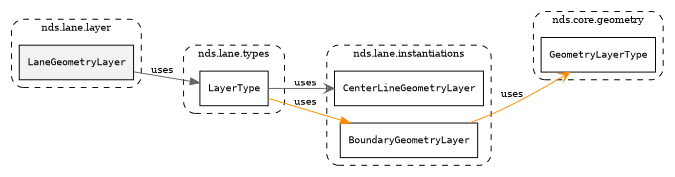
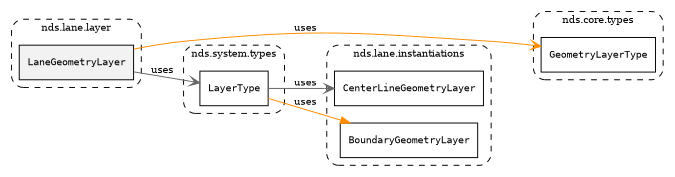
cluster "nds.core.geometry": label "nds.core.geometry" -> "nds.core.types"
cluster "nds.lane.types": label "nds.lane.types" -> "nds.system.types"
edge "LaneGeometryLayer" -> "LayerType": arrowhead normal -> vee
edge "BoundaryGeometryLayer" -> "GeometryLayerType": now "LaneGeometryLayer" -> "GeometryLayerType"
